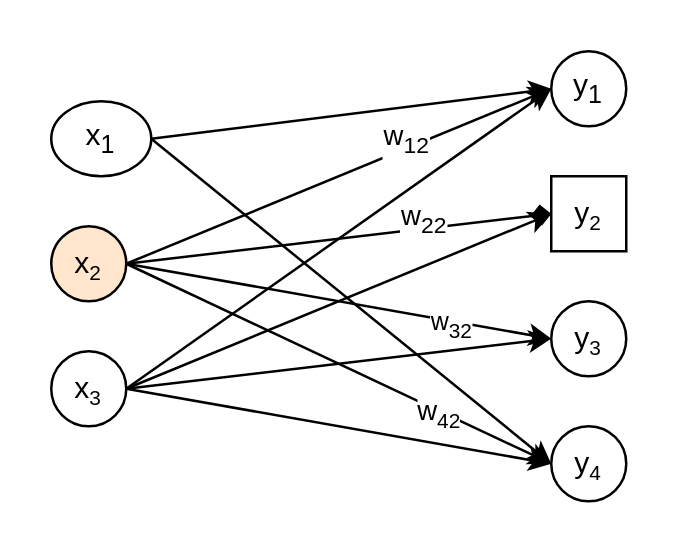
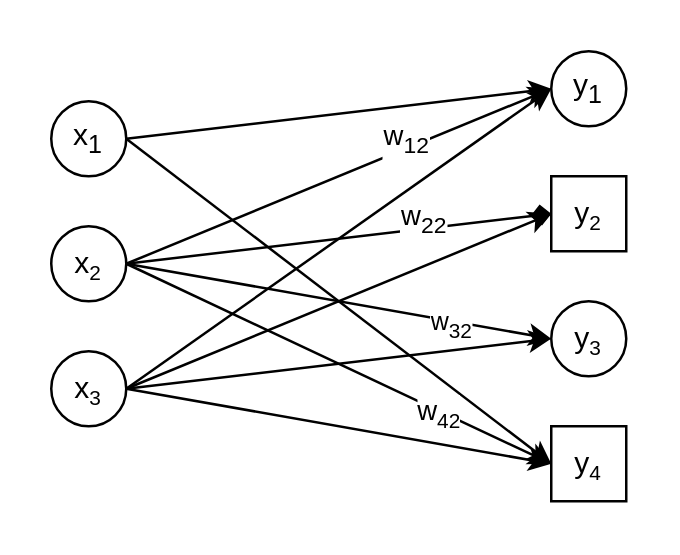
node "x1": size 100x75 -> 75x75
node "x2": fillcolor #ffe6cc -> #ffffff
node "y4": shape ellipse -> rectangle
